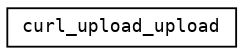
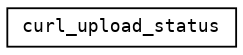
node "curl_upload_upload": label "curl_upload_upload" -> "curl_upload_status"
